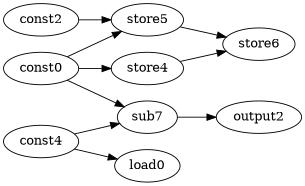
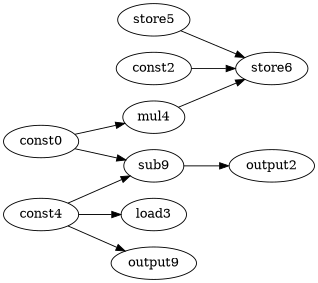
edge "const2" -> "store5": now "const2" -> "store6"
edge "const0" -> "store5": removed
node "store4": label "store4" -> "mul4"
node "sub7": label "sub7" -> "sub9"
node "load0": label "load0" -> "load3"
node "output9": added
